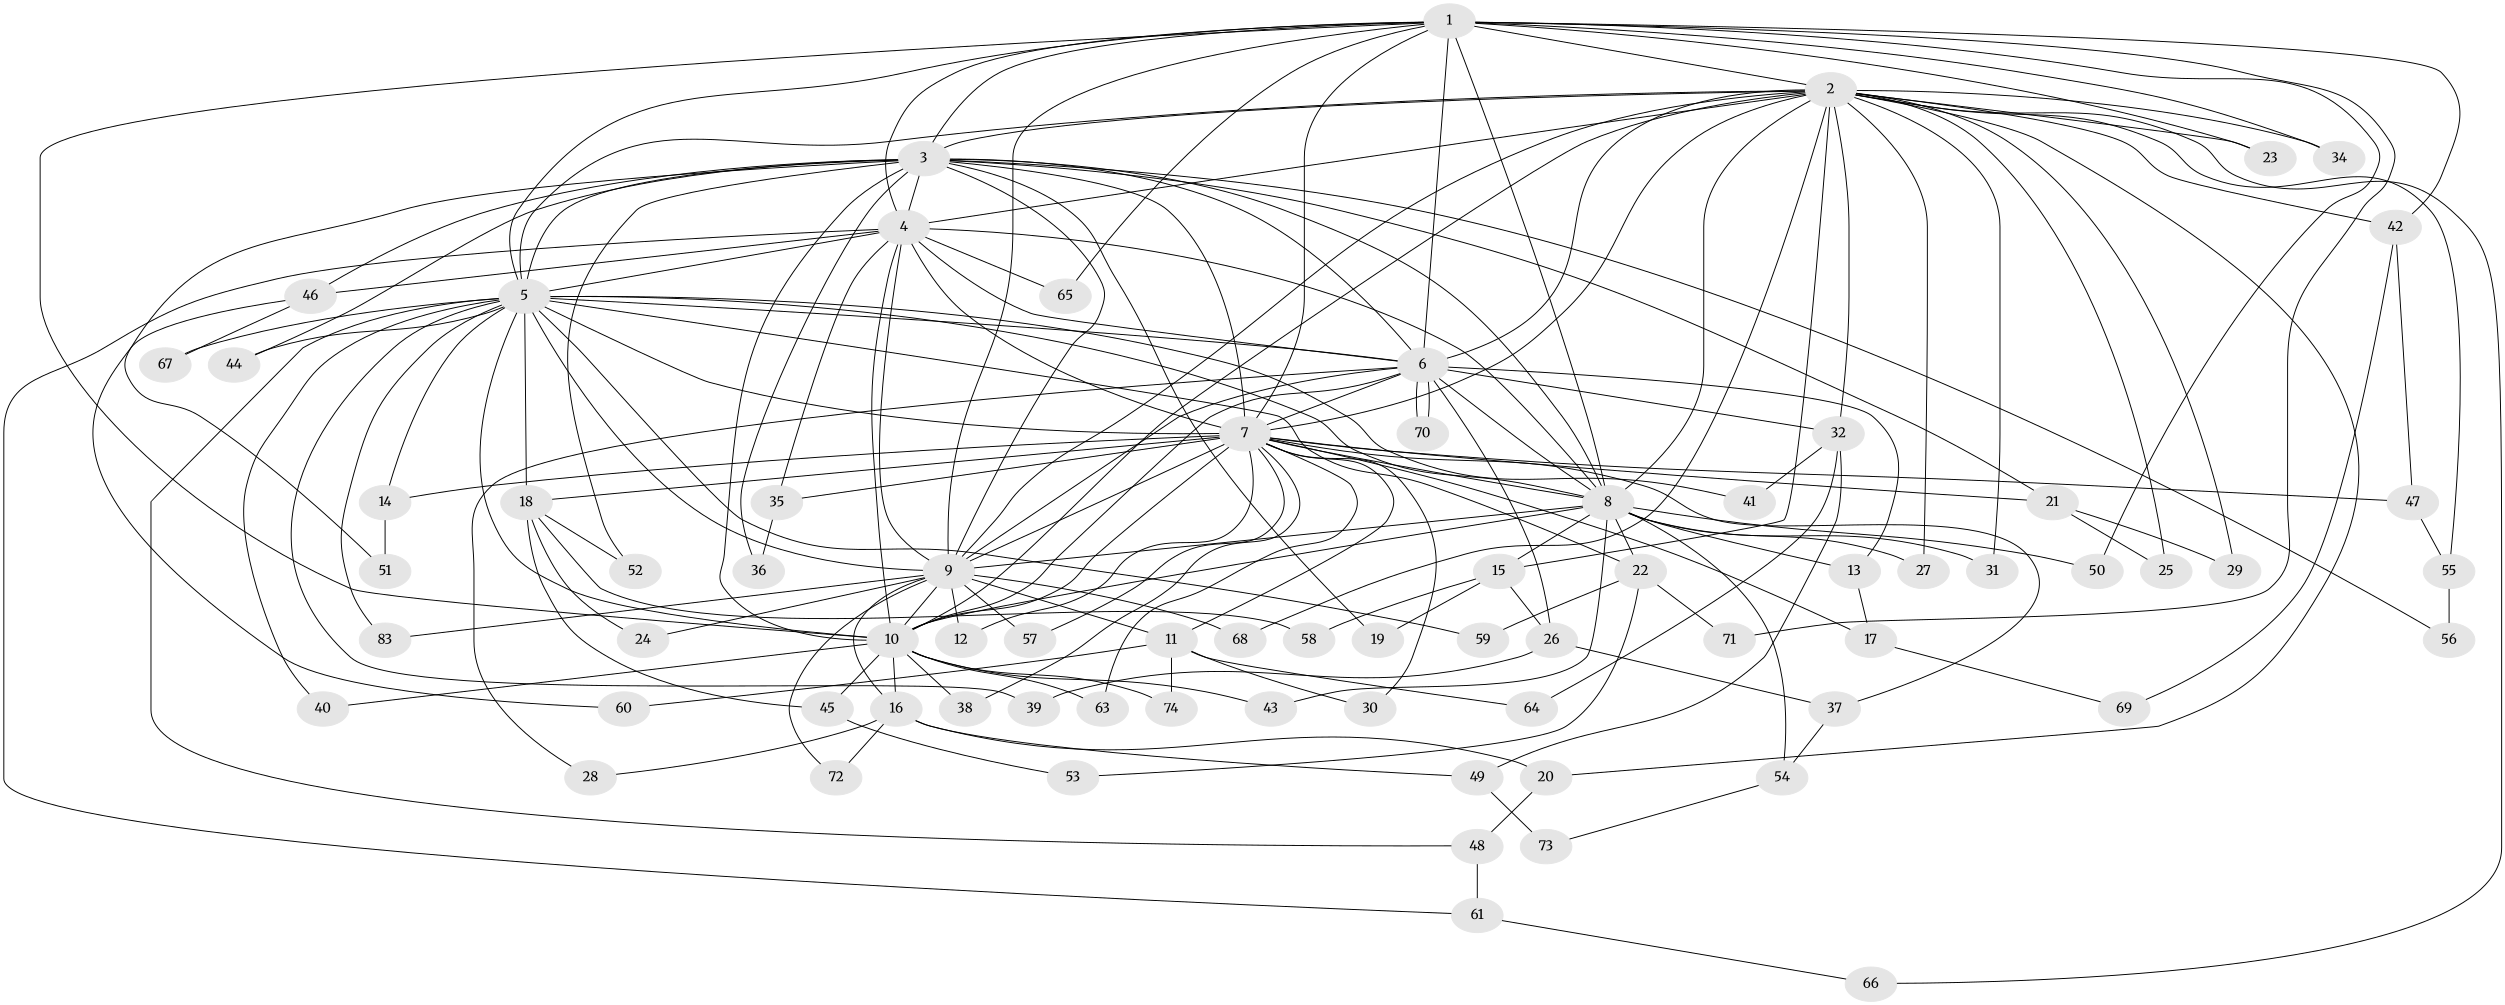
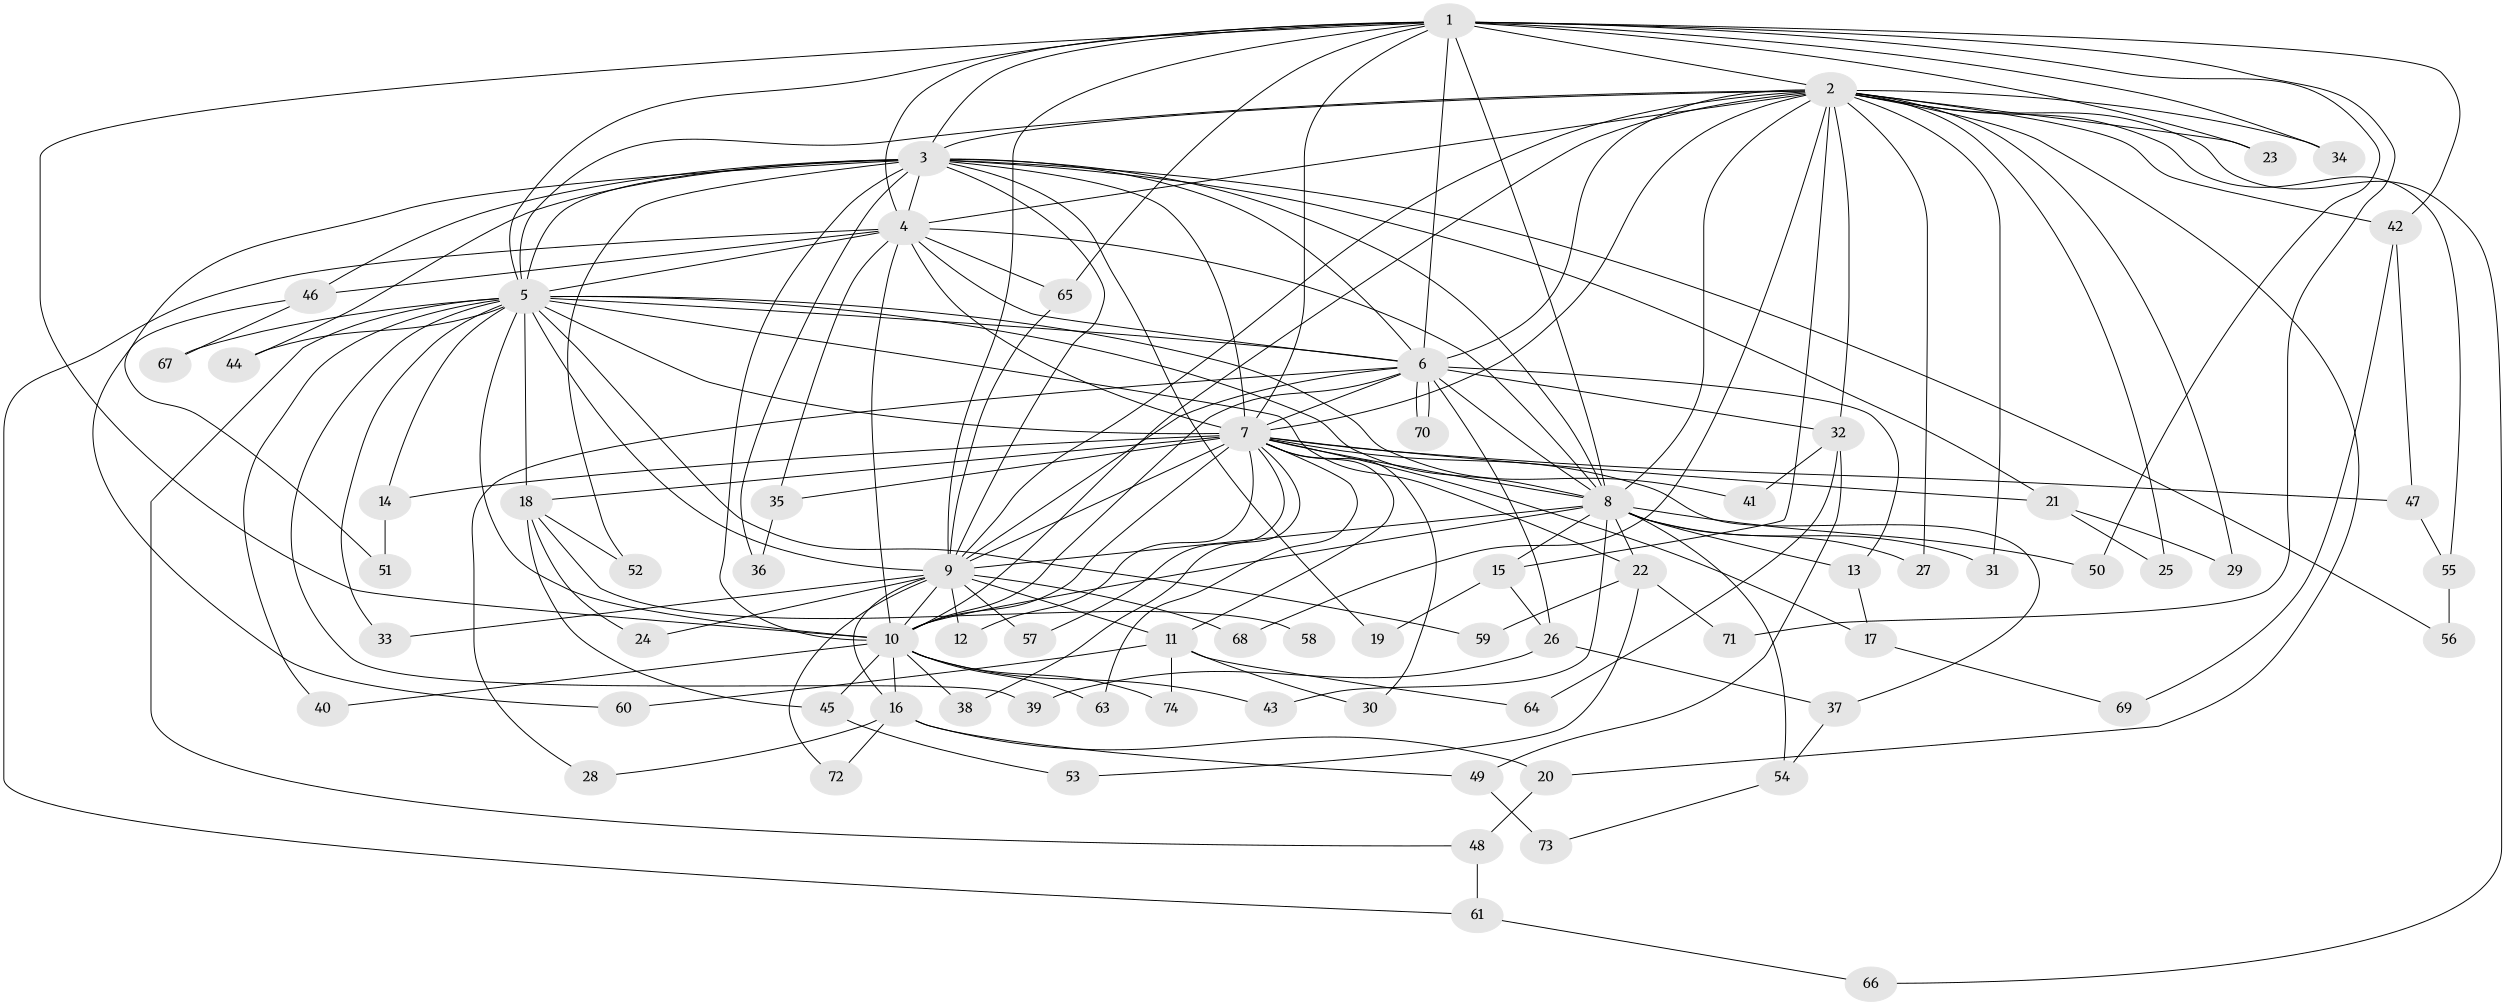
edge "4" -- "9": now "65" -- "9"
edge "15" -- "58": removed
node "83": label "83" -> "33"
